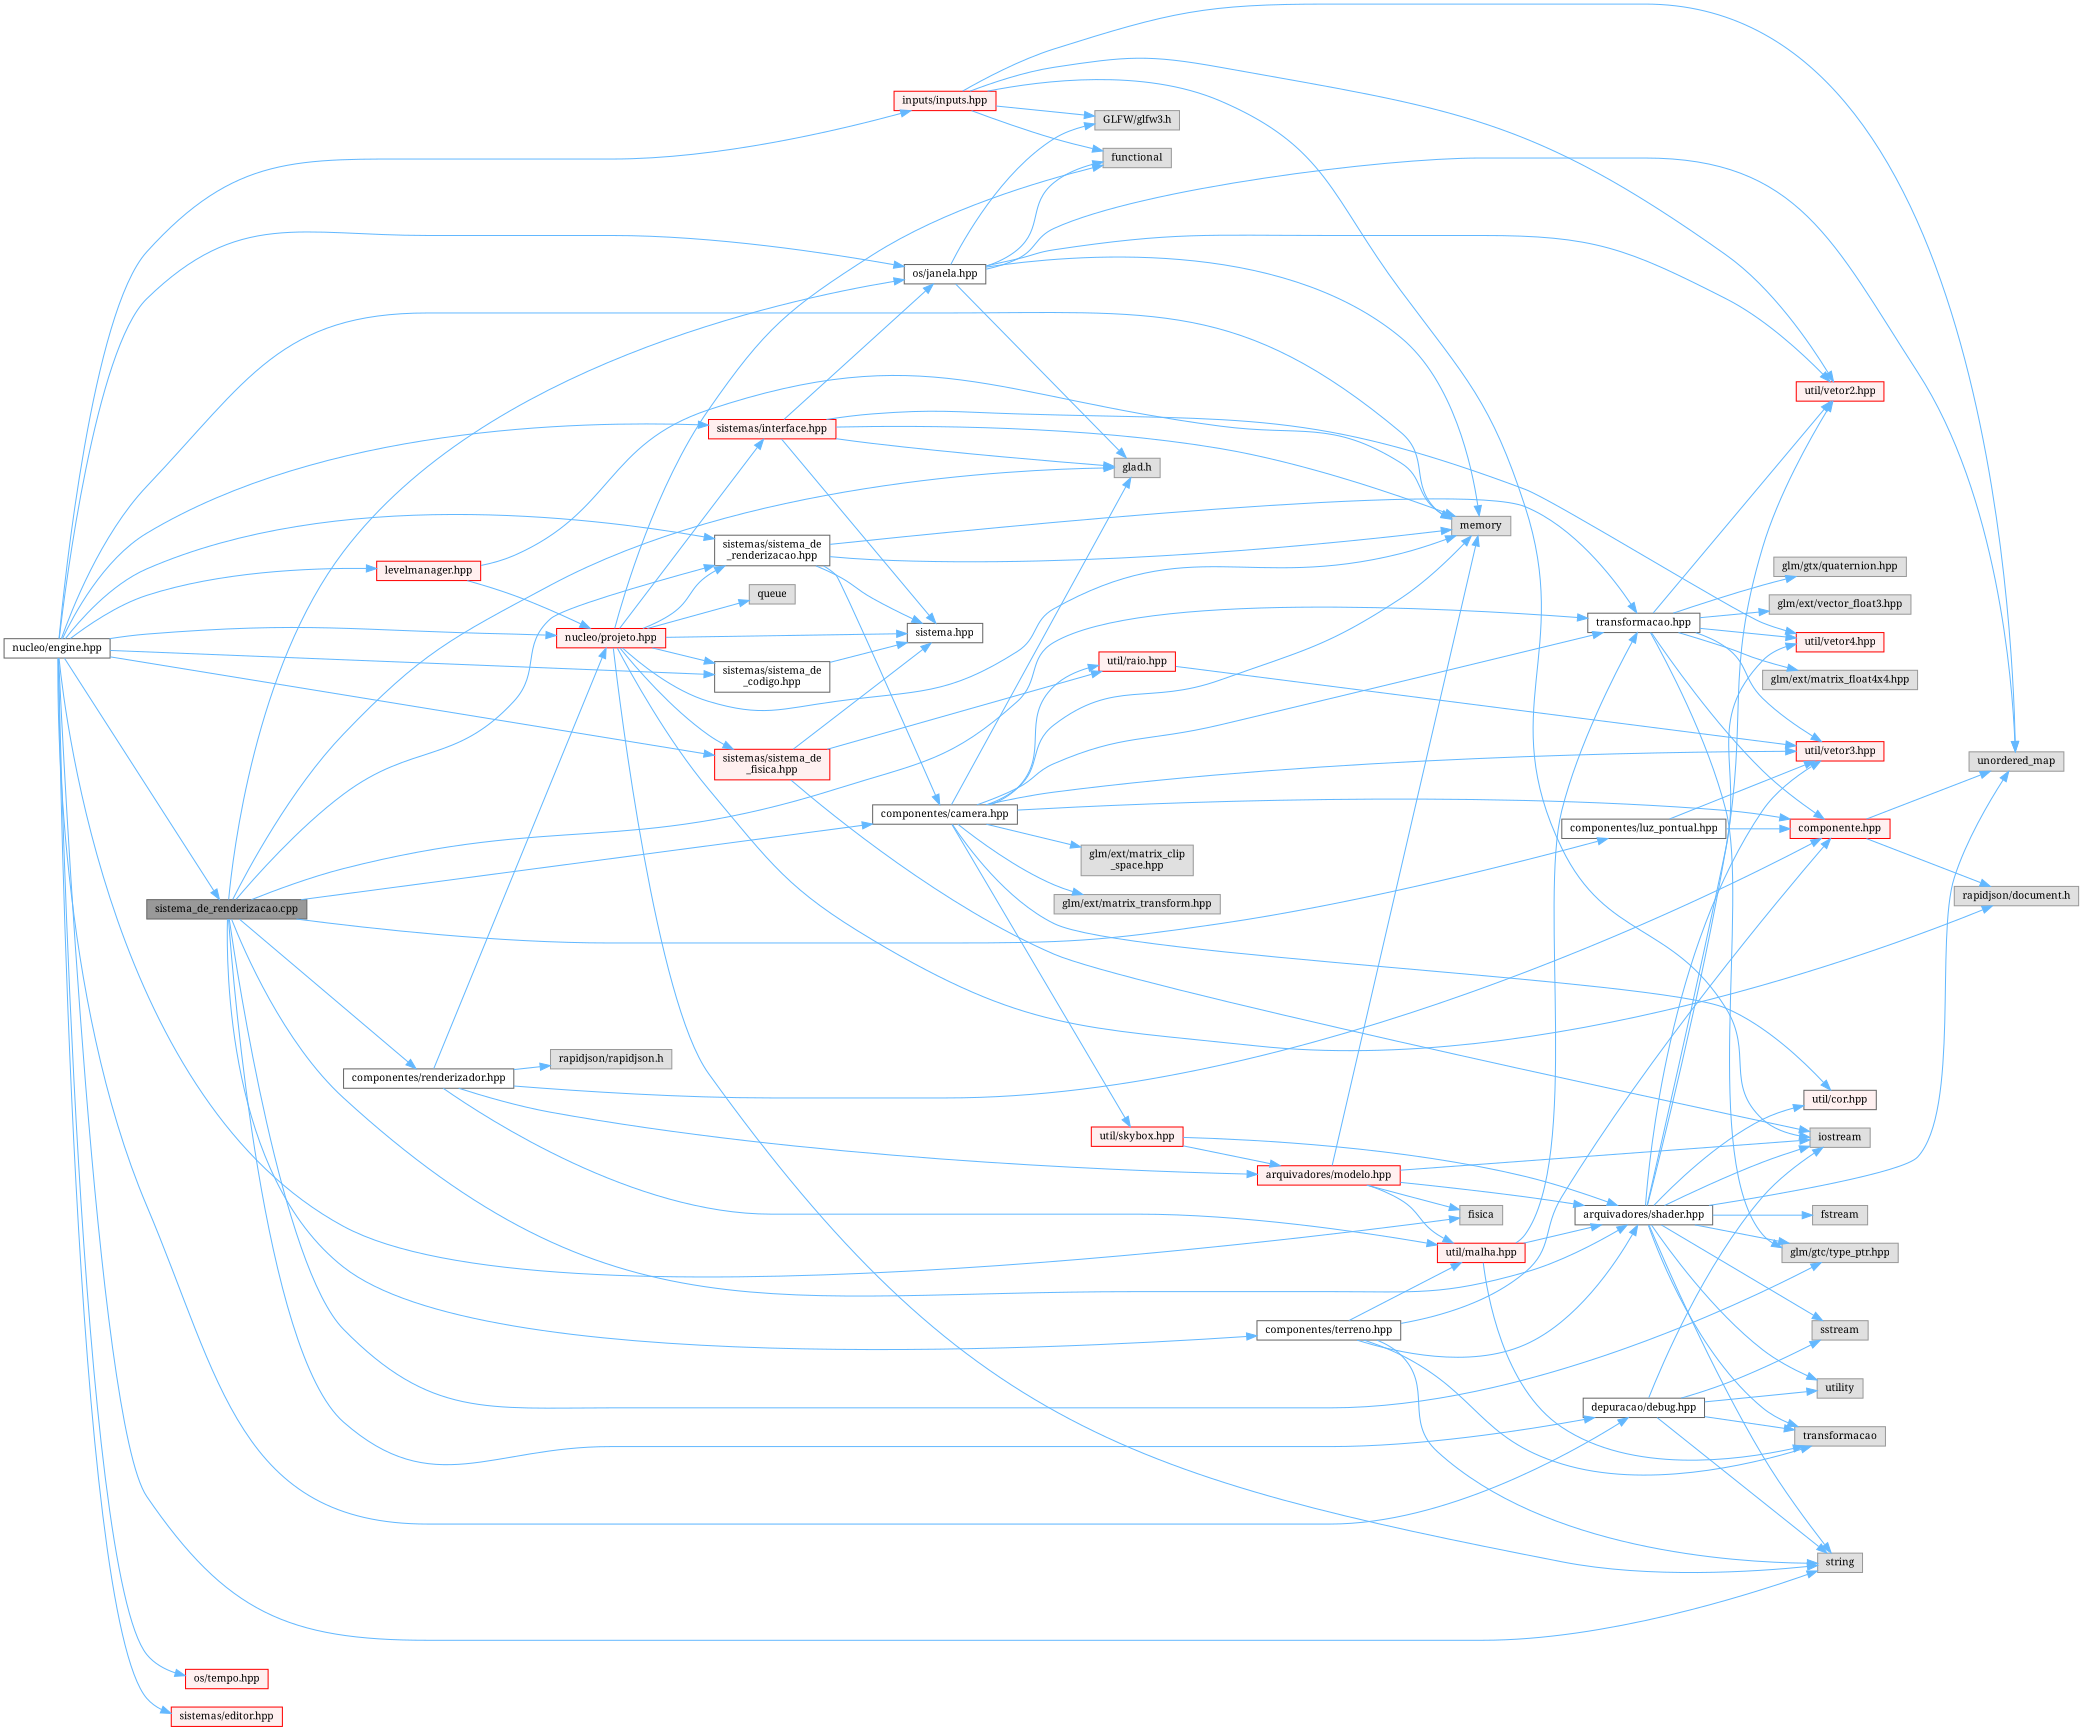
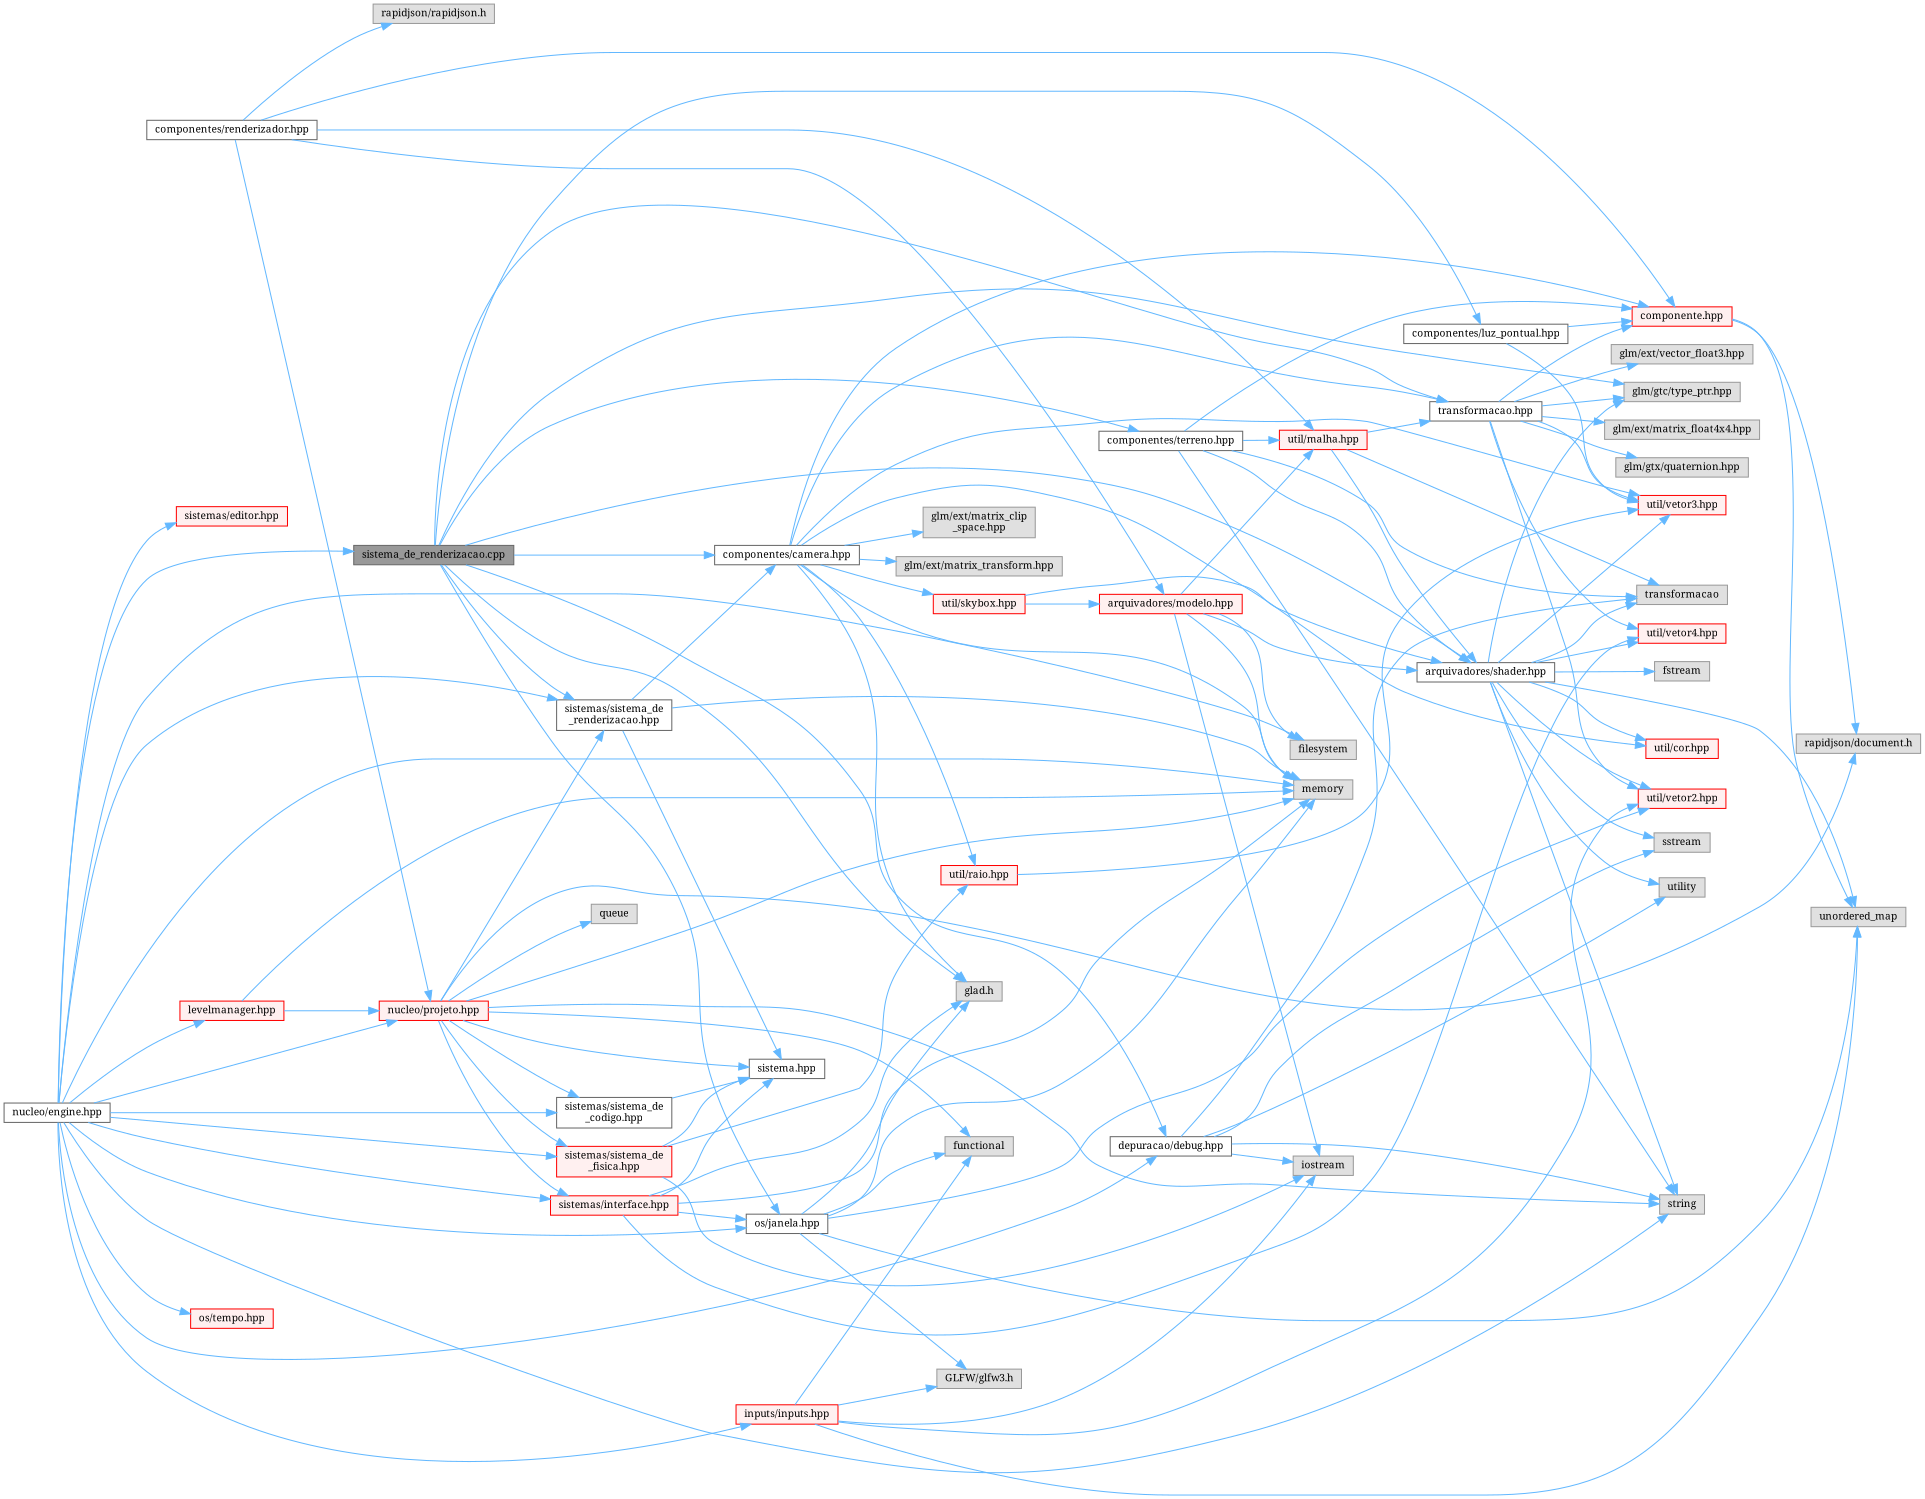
edge "sistemas/sistema_de _renderizacao.hpp" -> "transformacao.hpp": removed
edge "sistema_de_renderizacao.cpp" -> "componentes/renderizador.hpp": removed
node "util/cor.hpp": color grey40 -> red
edge "arquivadores/shader.hpp" -> "iostream": removed
node "fisica": label "fisica" -> "filesystem"
